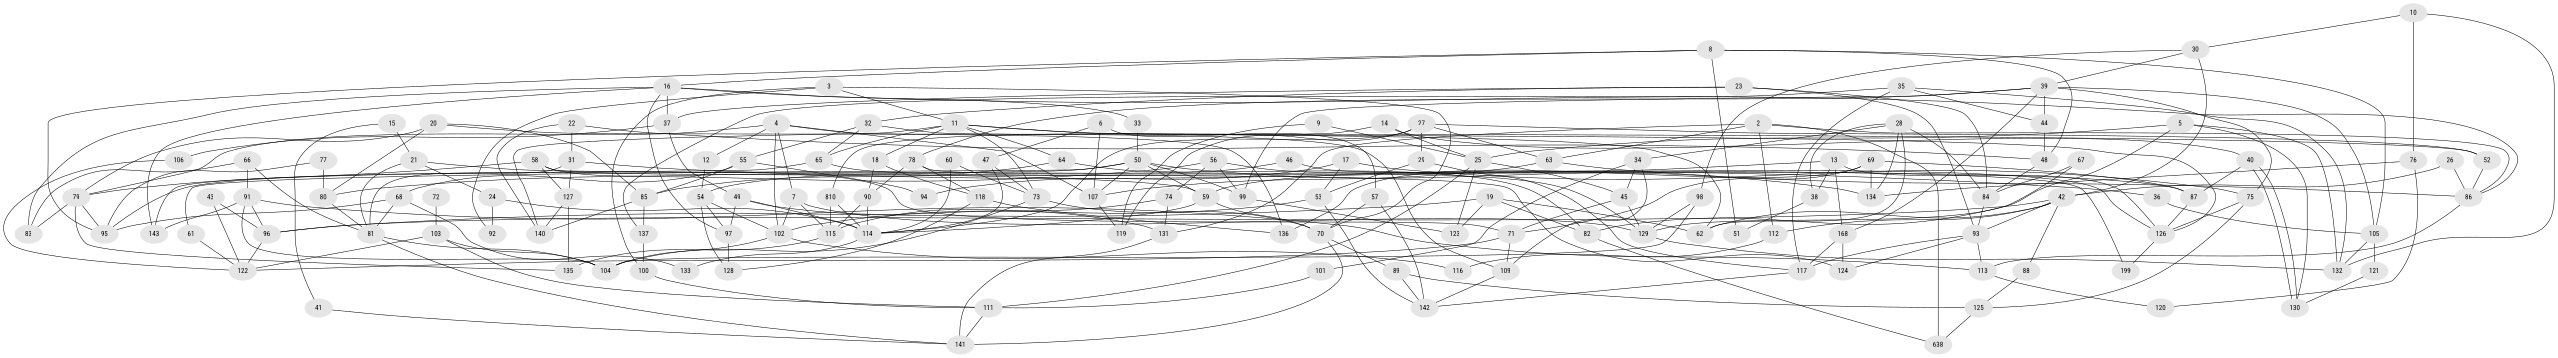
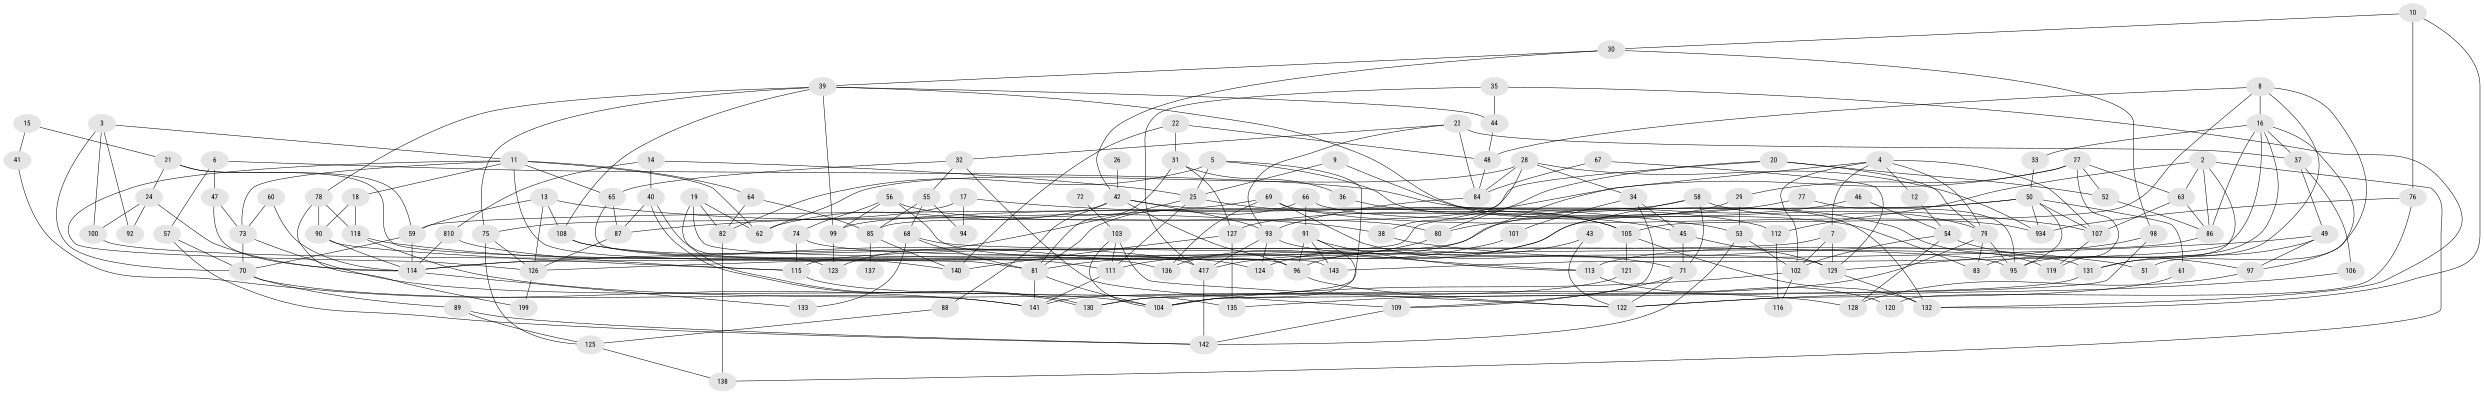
edge "35" -- "137": removed
edge "26" -- "86": removed
node "134": label "134" -> "934"
node "168": label "168" -> "108"
edge "137" -- "100": now "24" -- "100"
node "117": label "117" -> "417"
node "638": label "638" -> "138"
